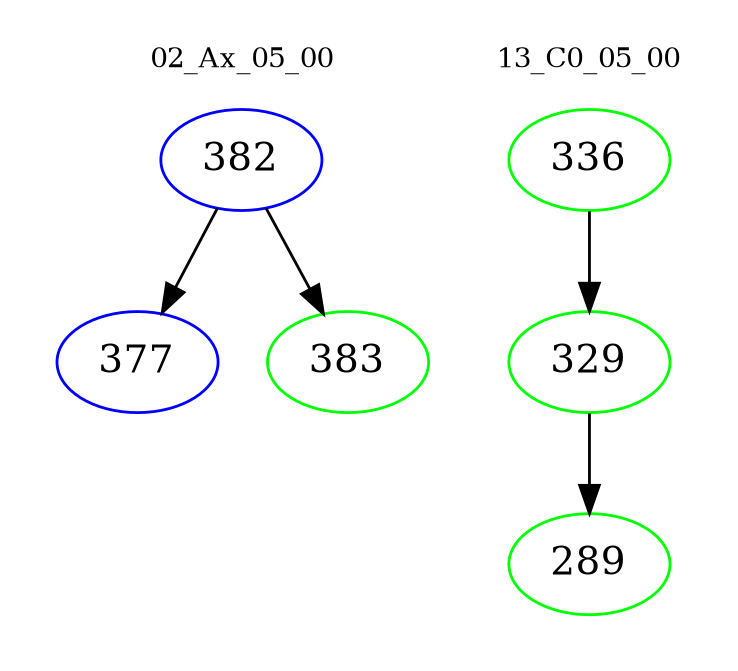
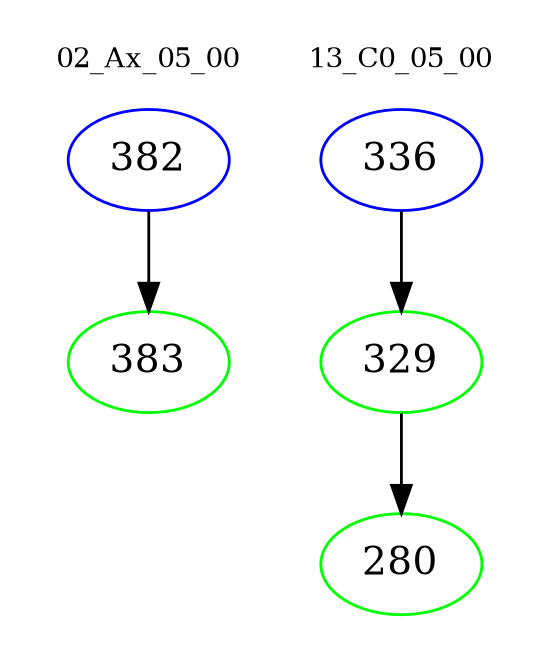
node "336": color green -> blue
node "377": removed
node "289": label "289" -> "280"
